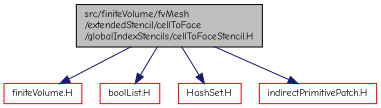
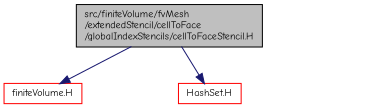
node "boolList.H": removed
node "indirectPrimitivePatch.H": removed
